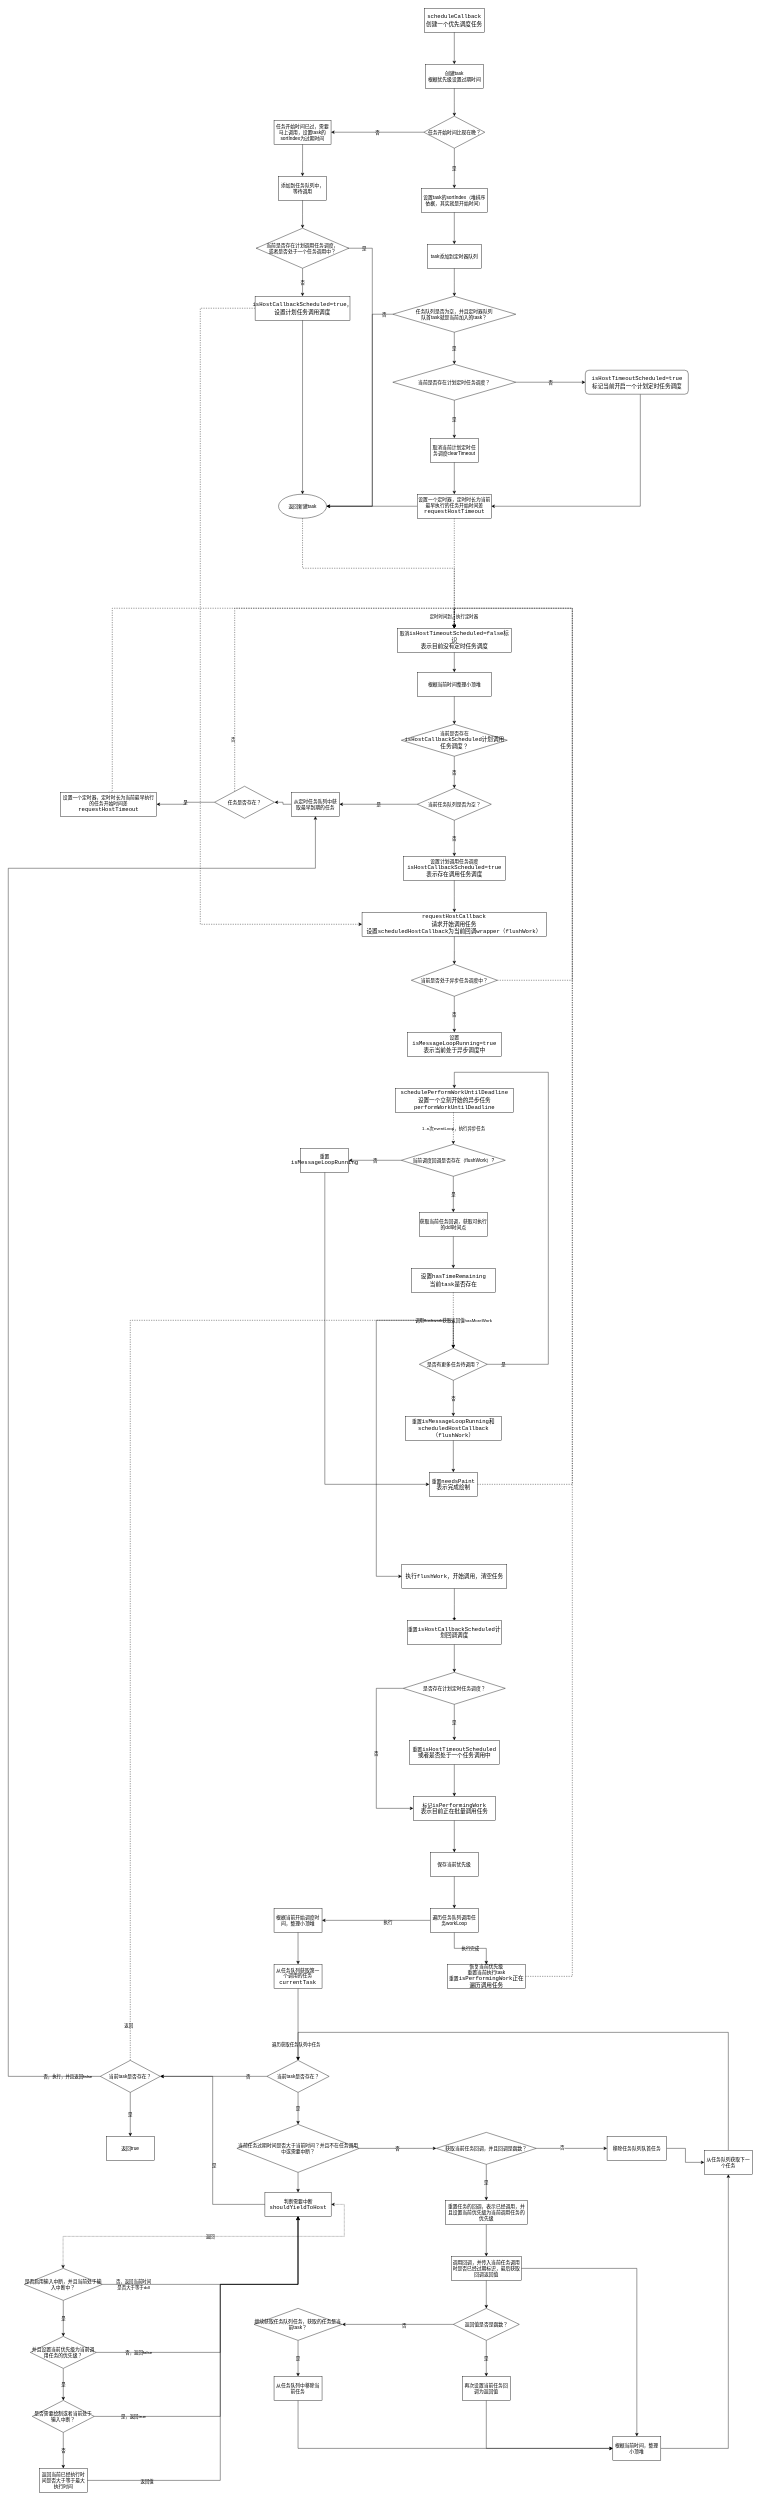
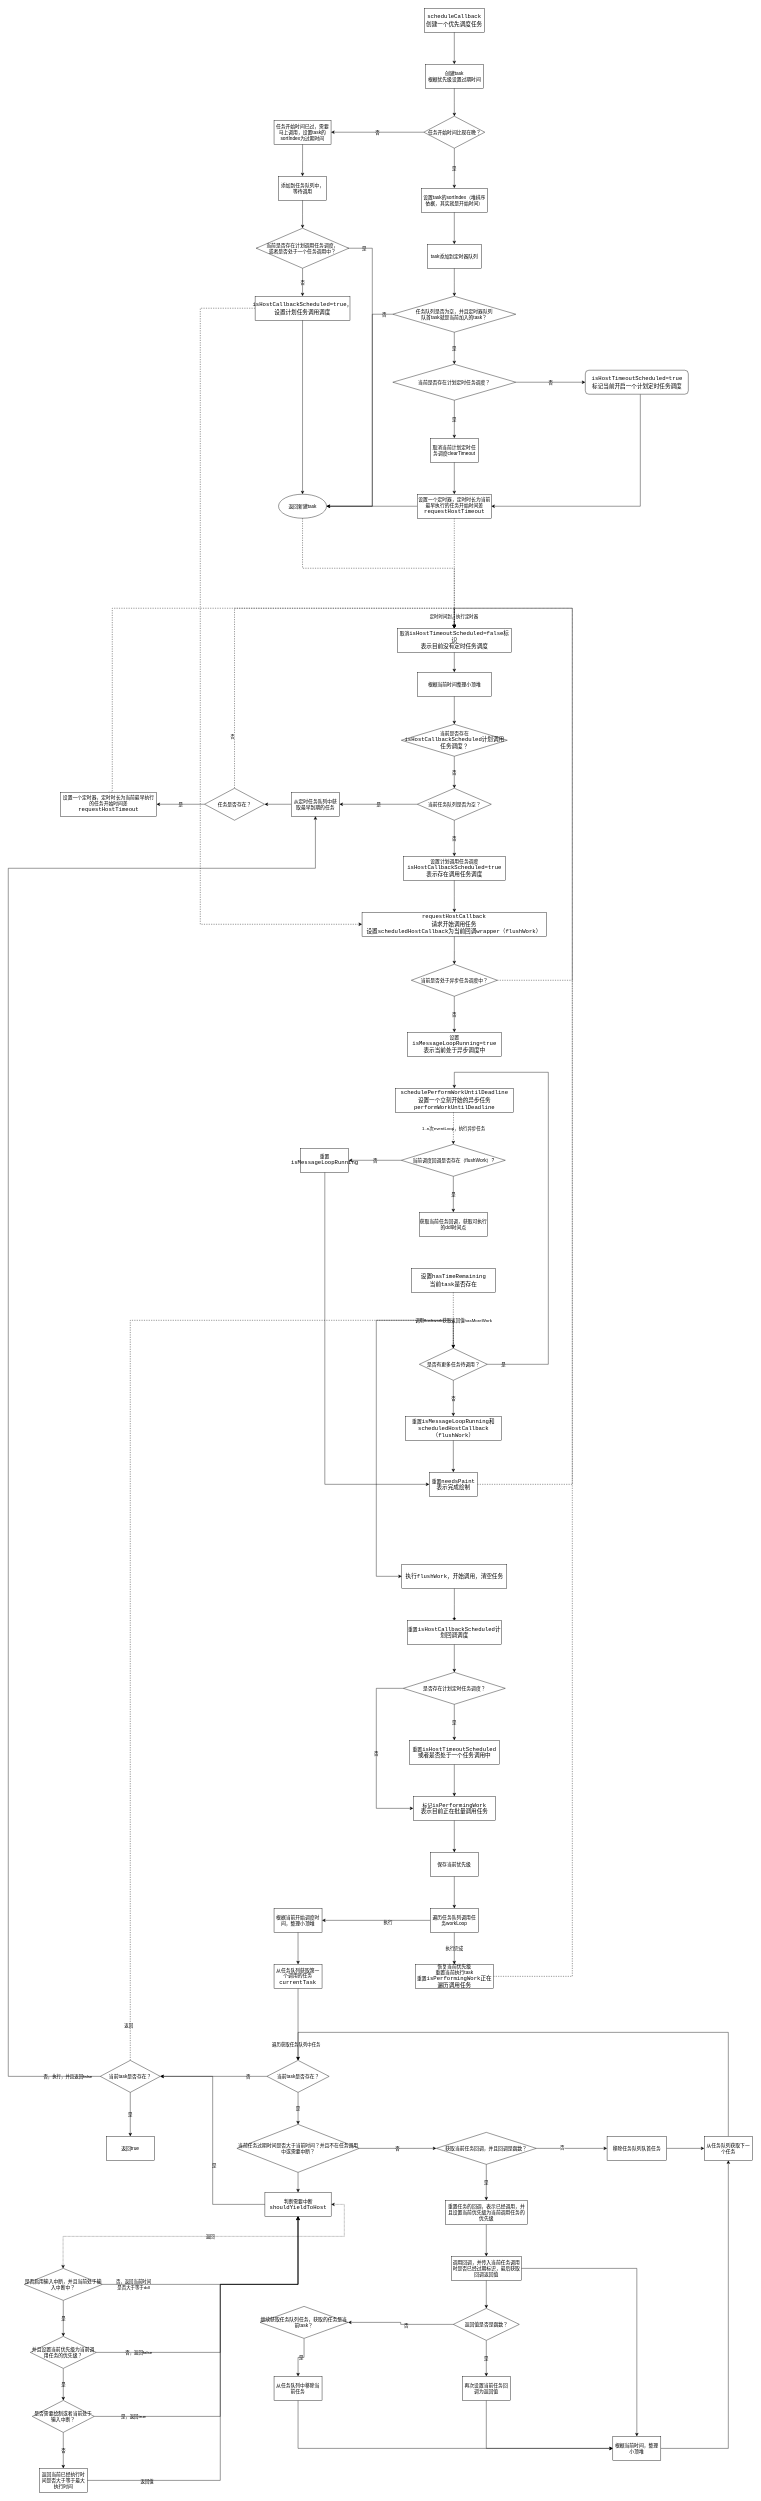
node "任务是否存在？": moved (244, 802) -> (234, 804)
edge "获取当前任务回调，获取可执行的ddl时间点" -> "设置hasTimeRemaining 当前task是否存在": removed
node "恢复当前优先级 重置当前执行task 重置isPerformingWork正在遍历调用任务": moved (486, 1976) -> (454, 1976)
node "从任务队列获取下一个任务": moved (728, 2162) -> (728, 2148)
node "继续获取任务队列任务，获取的任务是当前task？": moved (298, 2324) -> (304, 2322)
